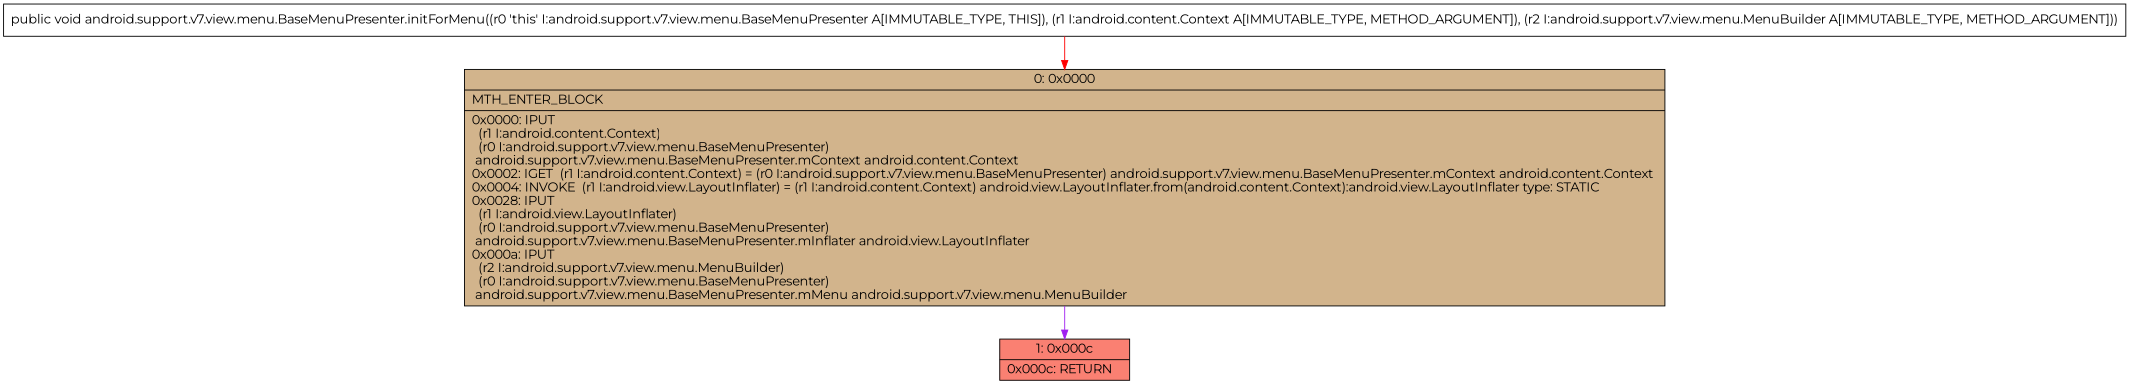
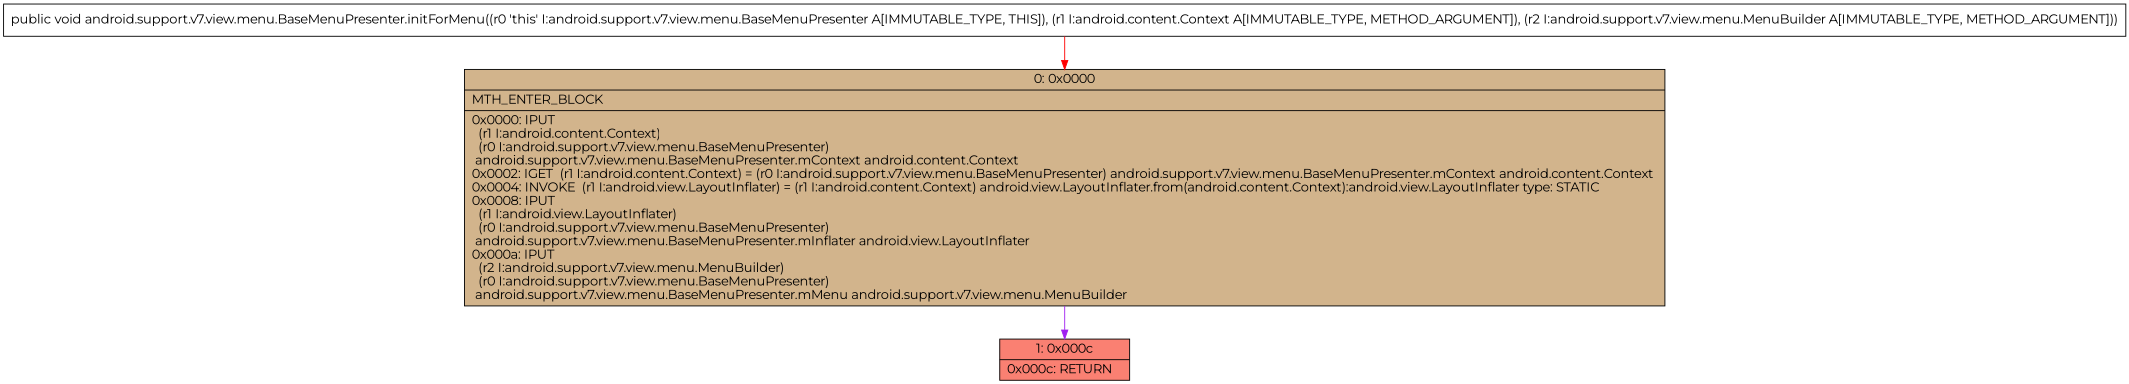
node "0: 0x0000": text "0x0028: IPUT" -> "0x0008: IPUT"
